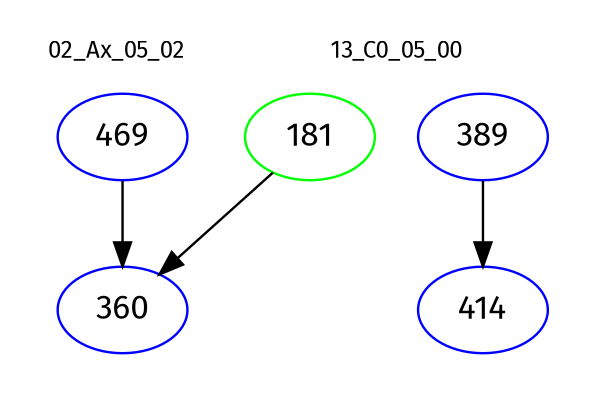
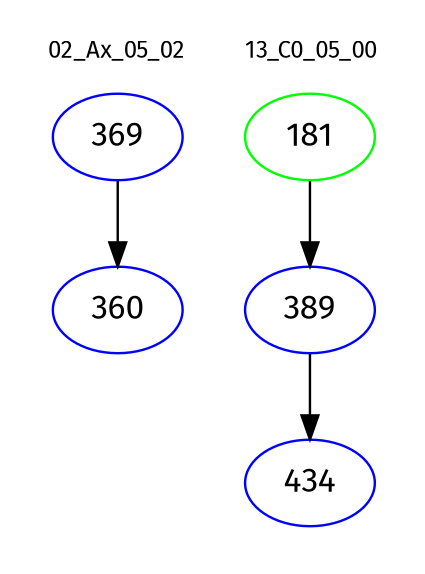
node "469": label "469" -> "369"
edge "181" -> "360": now "181" -> "389"
node "414": label "414" -> "434"
